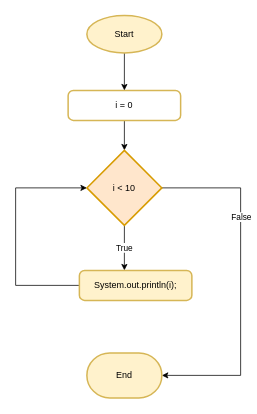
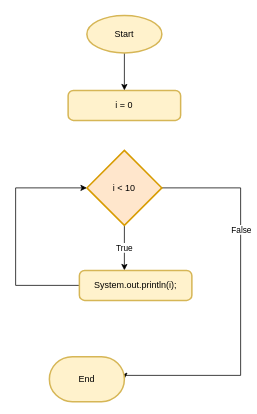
node "i = 0": fillcolor #ffffff -> #fff2cc
edge "i = 0" -> "i < 10": removed
node "End": moved (124, 375) -> (87, 379)
